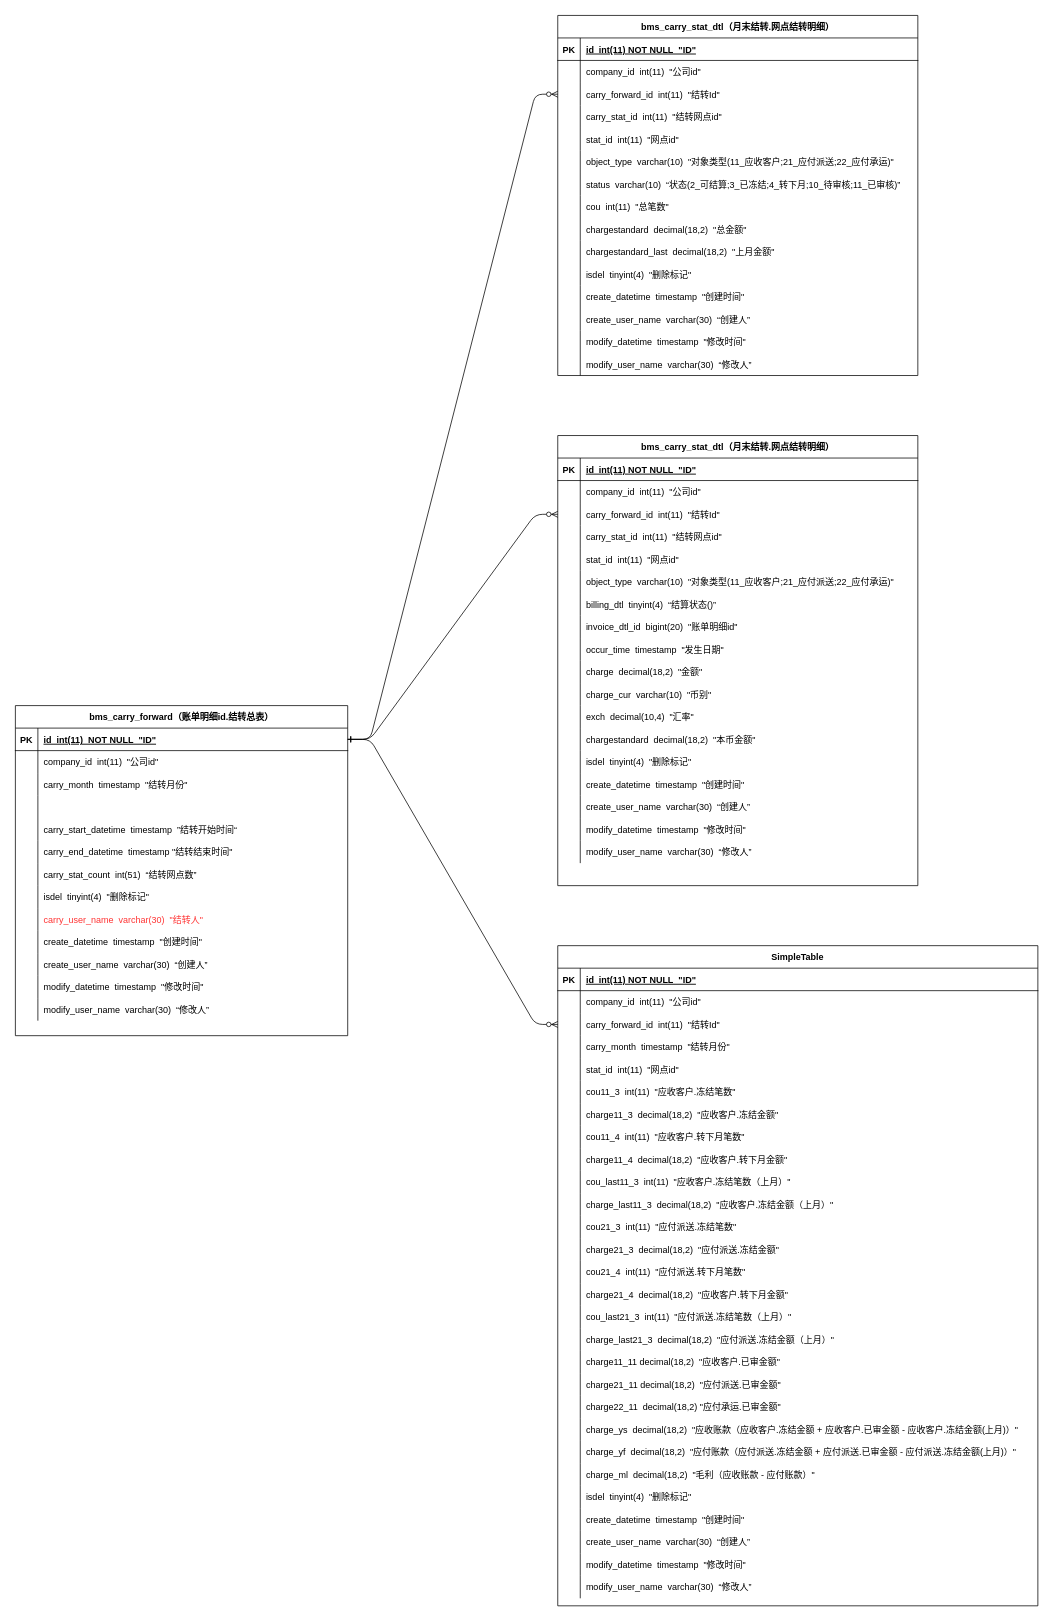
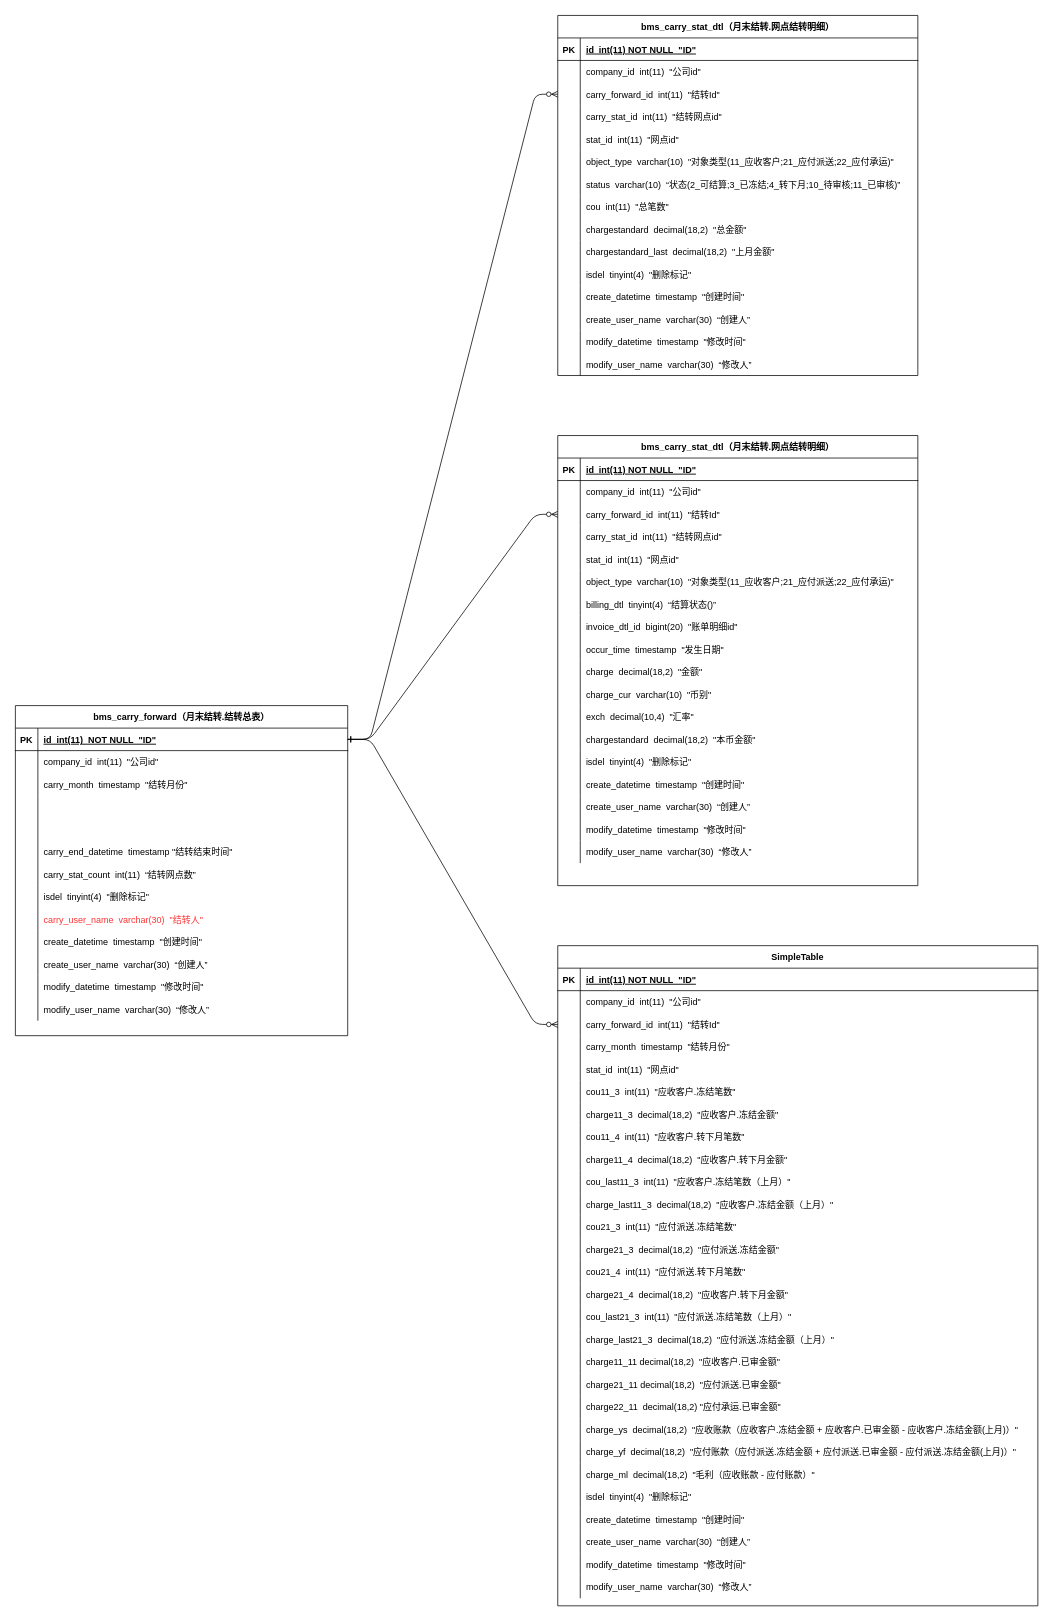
node "bms_carry_forward（账单明细id.结转总表）": label "bms_carry_forward（账单明细id.结转总表）" -> "bms_carry_forward（月末结转.结转总表）"
node "carry_start_datetime timestamp ”结转开始时间“": removed
node "carry_stat_count int(51) “结转网点数”": label "carry_stat_count int(51) “结转网点数”" -> "carry_stat_count int(11) “结转网点数”"
